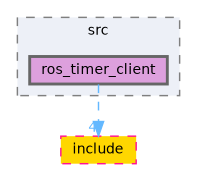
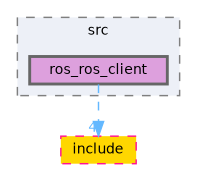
node "ros_timer_client": label "ros_timer_client" -> "ros_ros_client"
